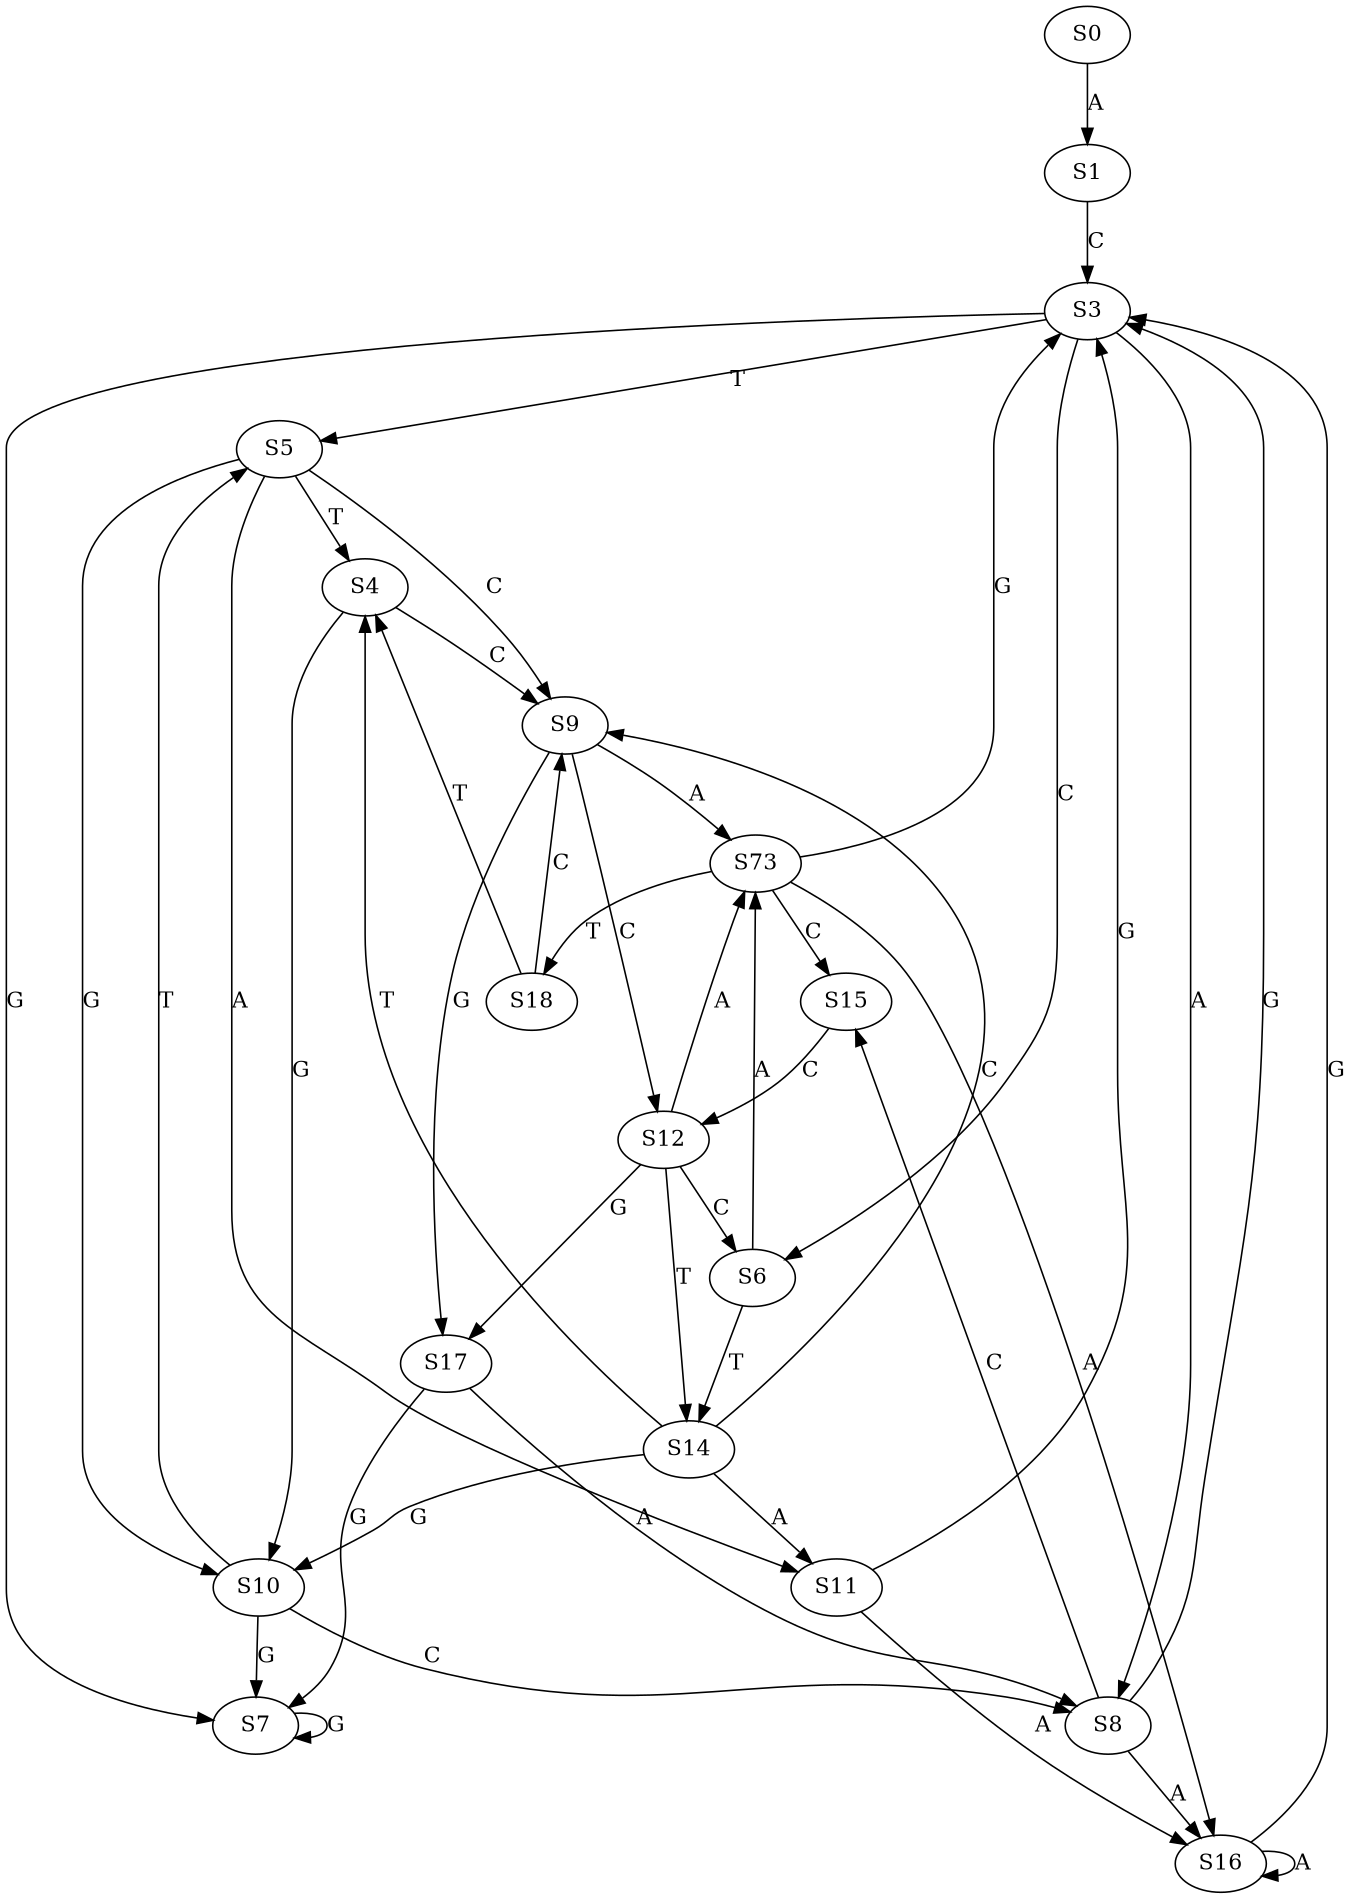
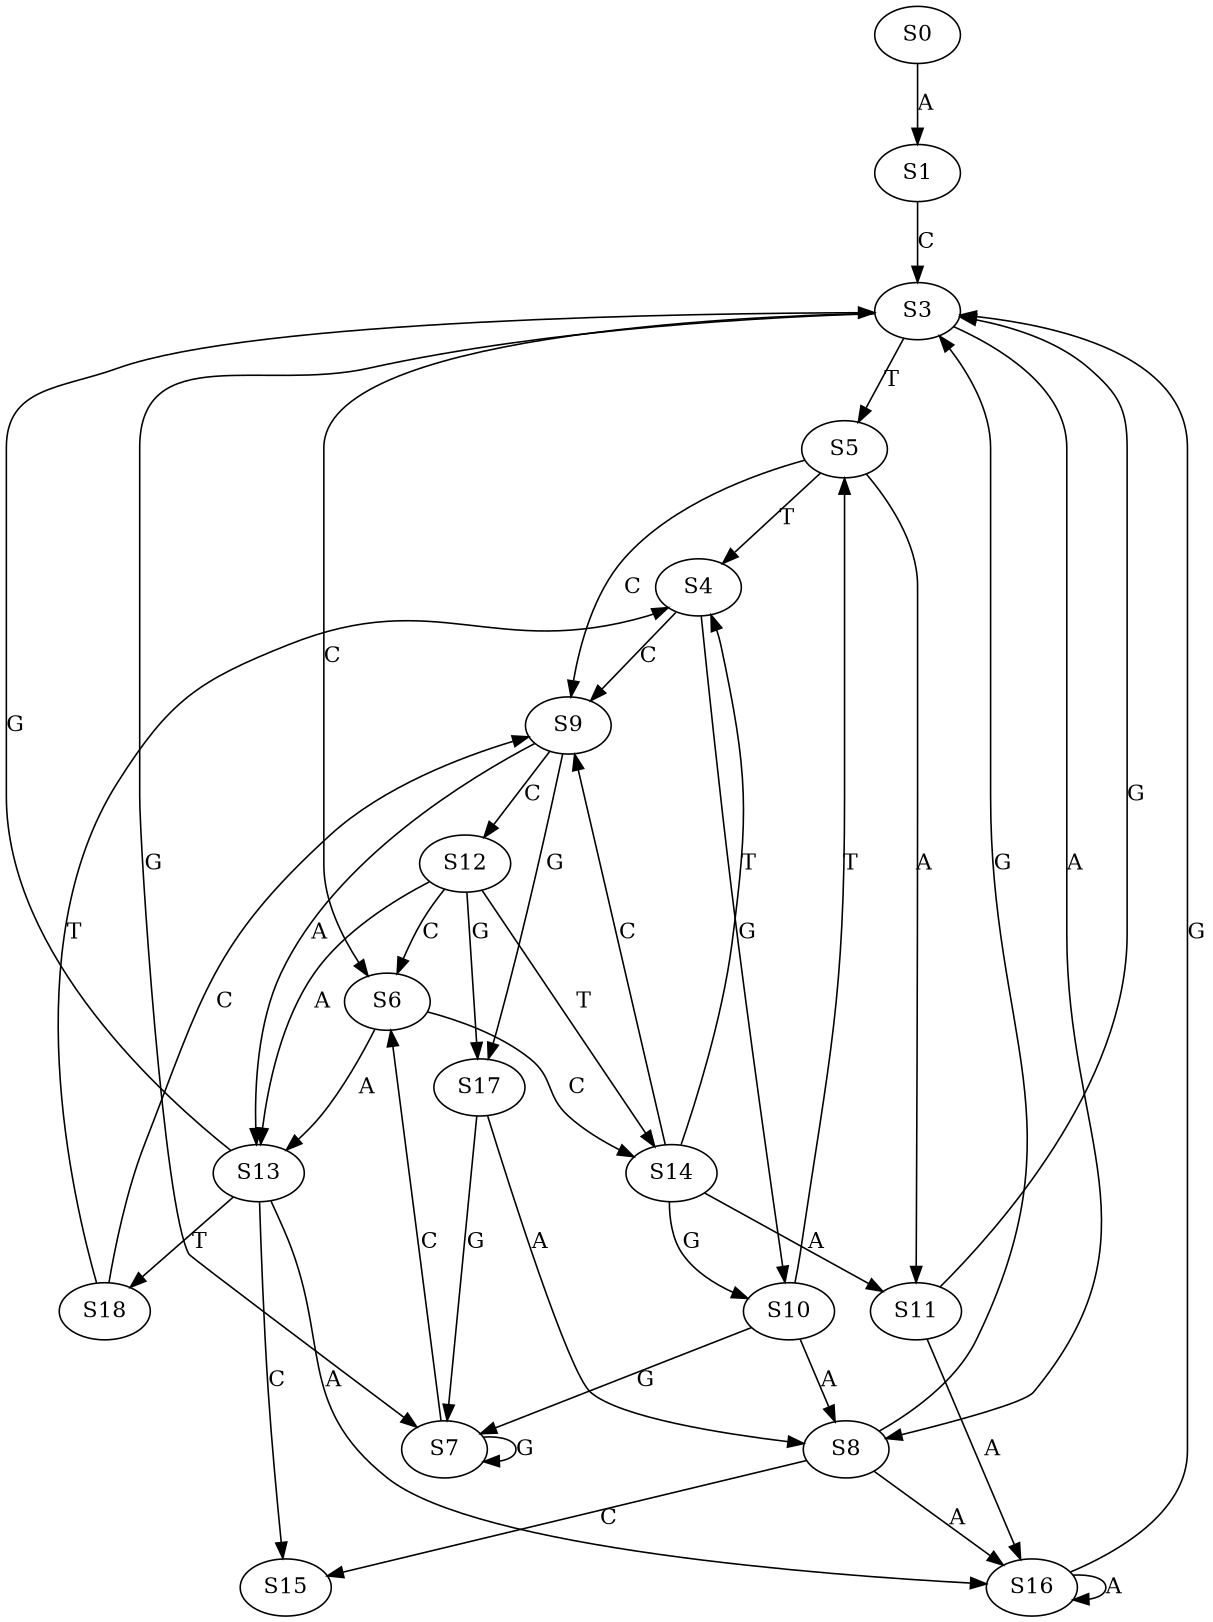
node "S73": label "S73" -> "S13"
edge "S5" -> "S10": removed, label "G"
edge "S15" -> "S12": removed, label "C"
edge "S7" -> "S6": added, label "C"
edge "S6" -> "S14": label "T" -> "C"
edge "S10" -> "S8": label "C" -> "A"
